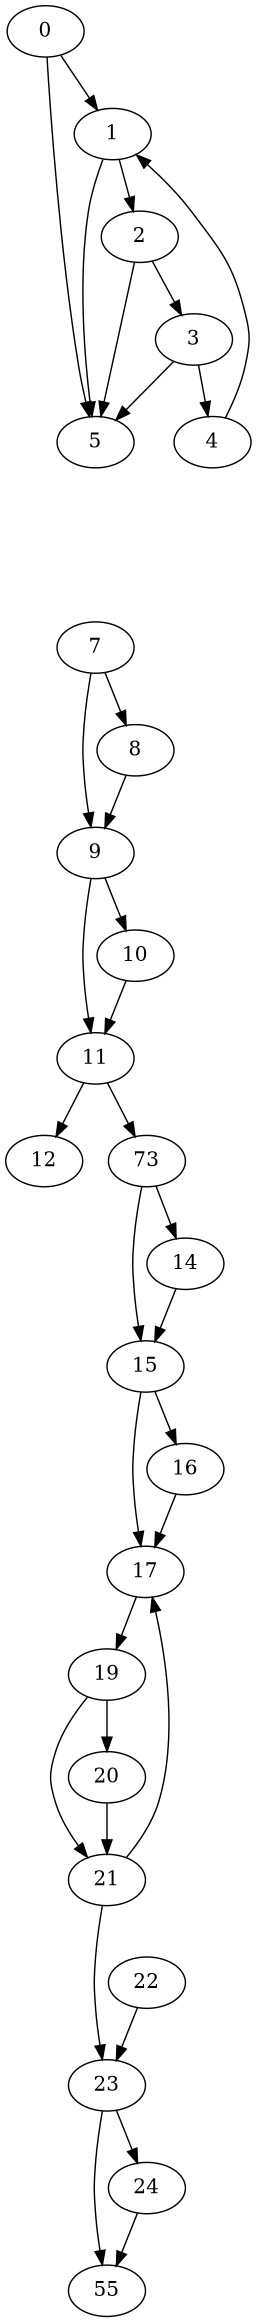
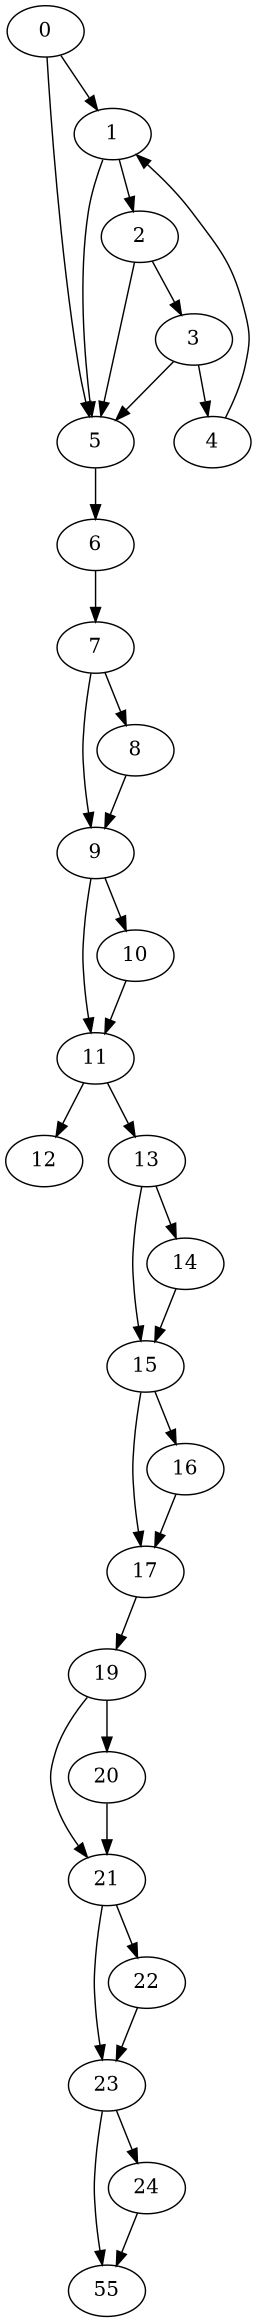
node "6": added
node "73": label "73" -> "13"
edge "21" -> "17": now "21" -> "22"
